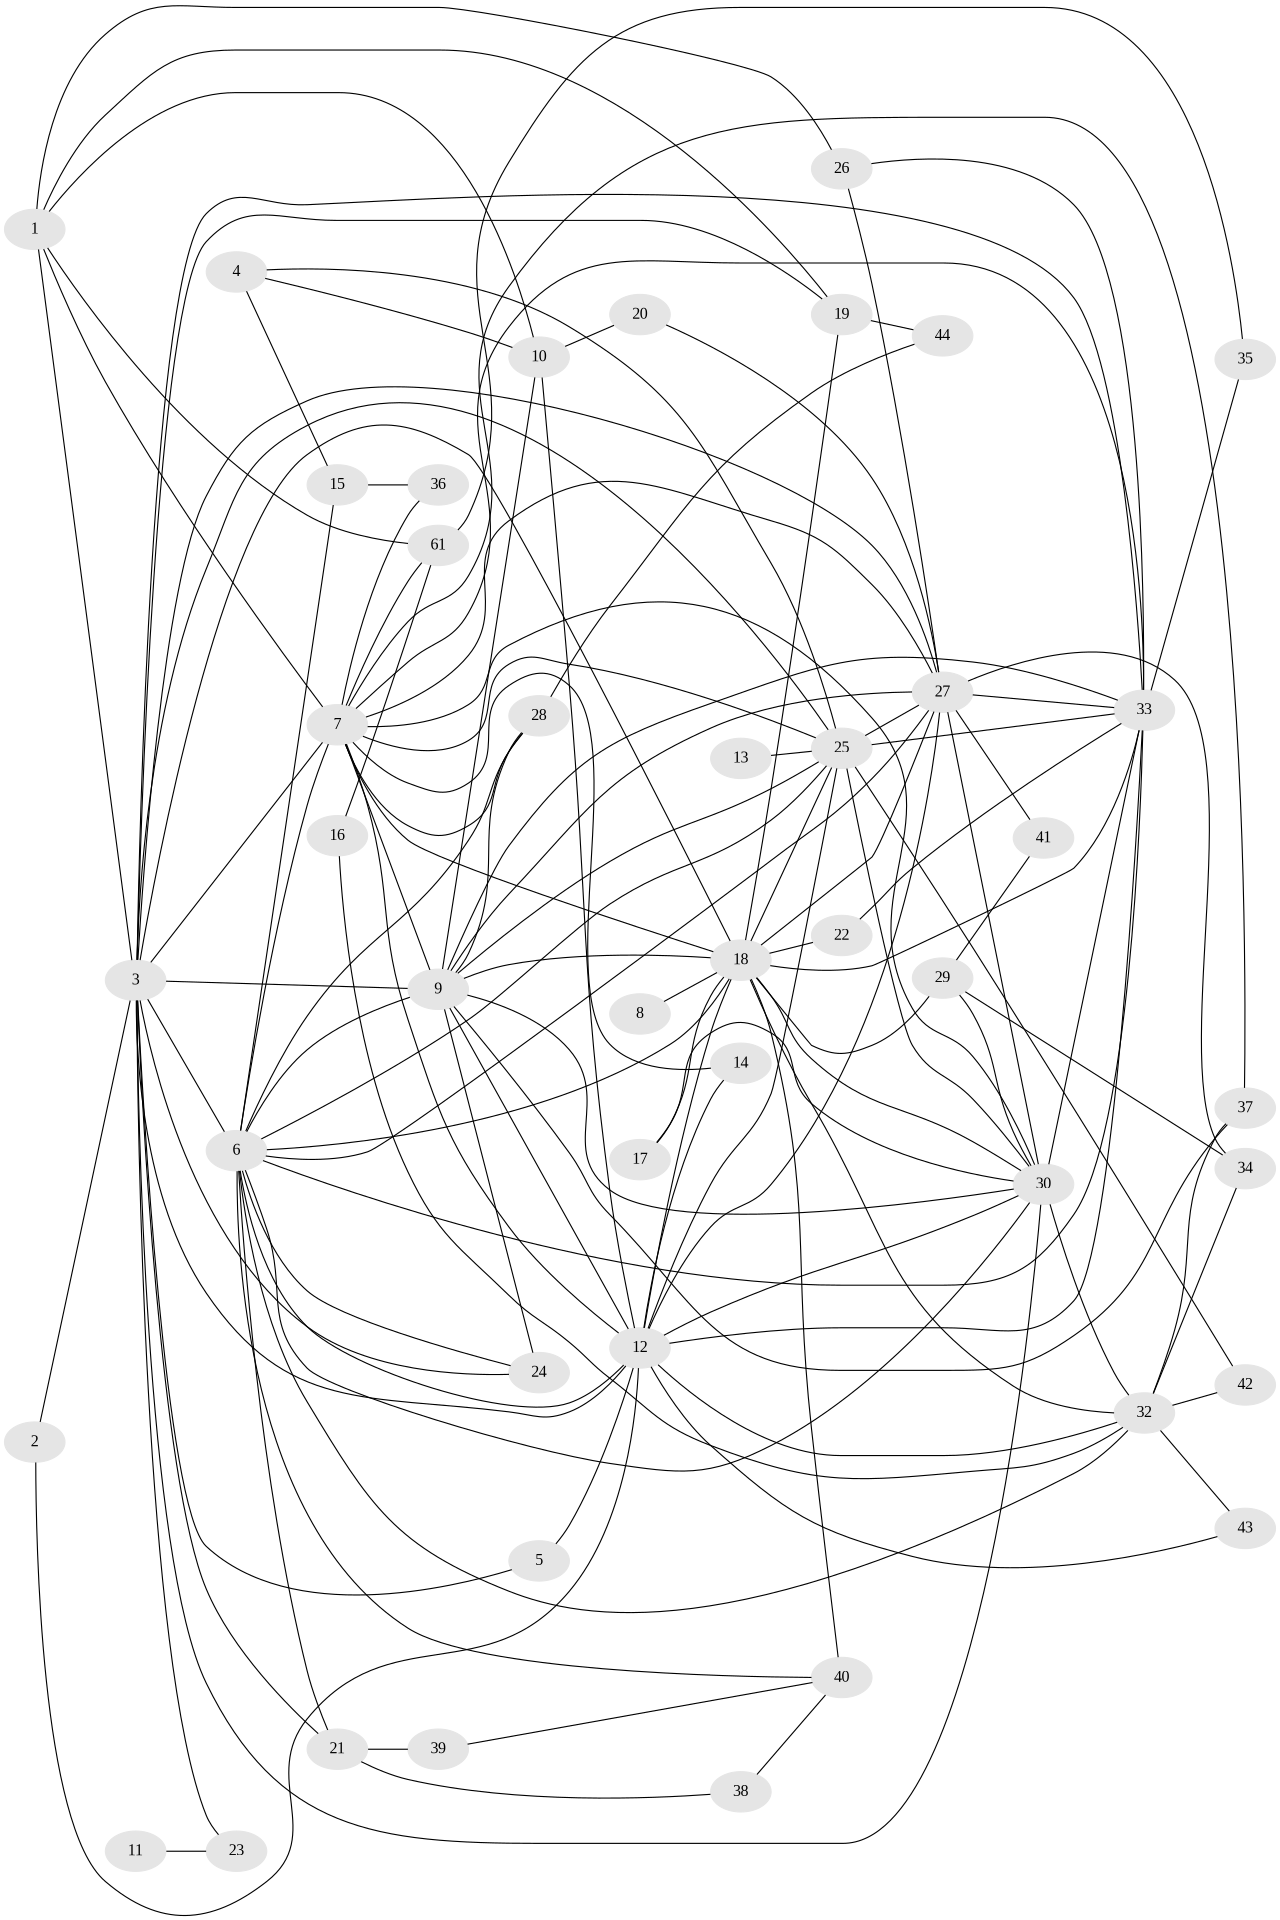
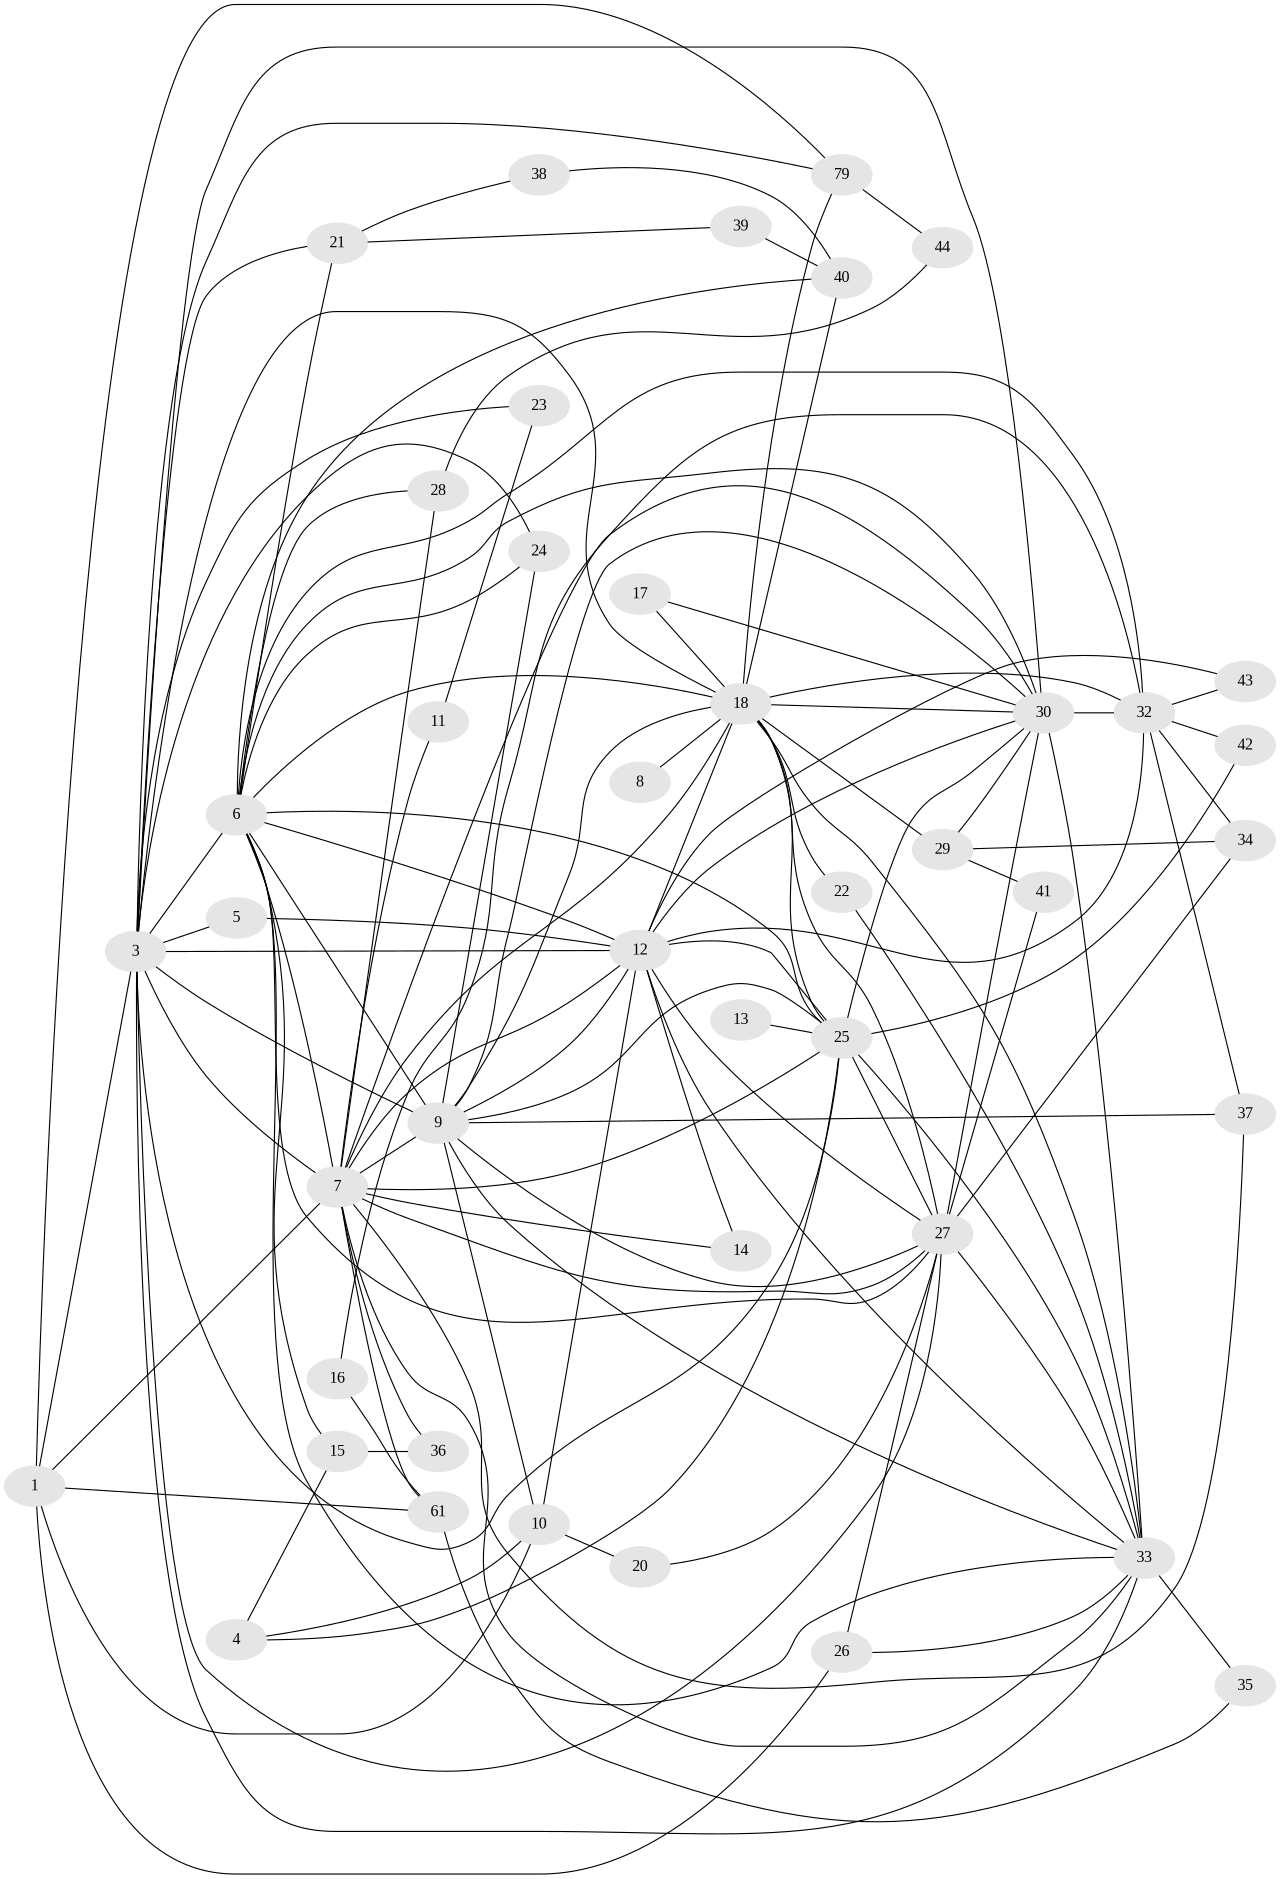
node "19": label "19" -> "79"
edge "28" -- "9": removed
edge "11" -- "7": added
node "2": removed
